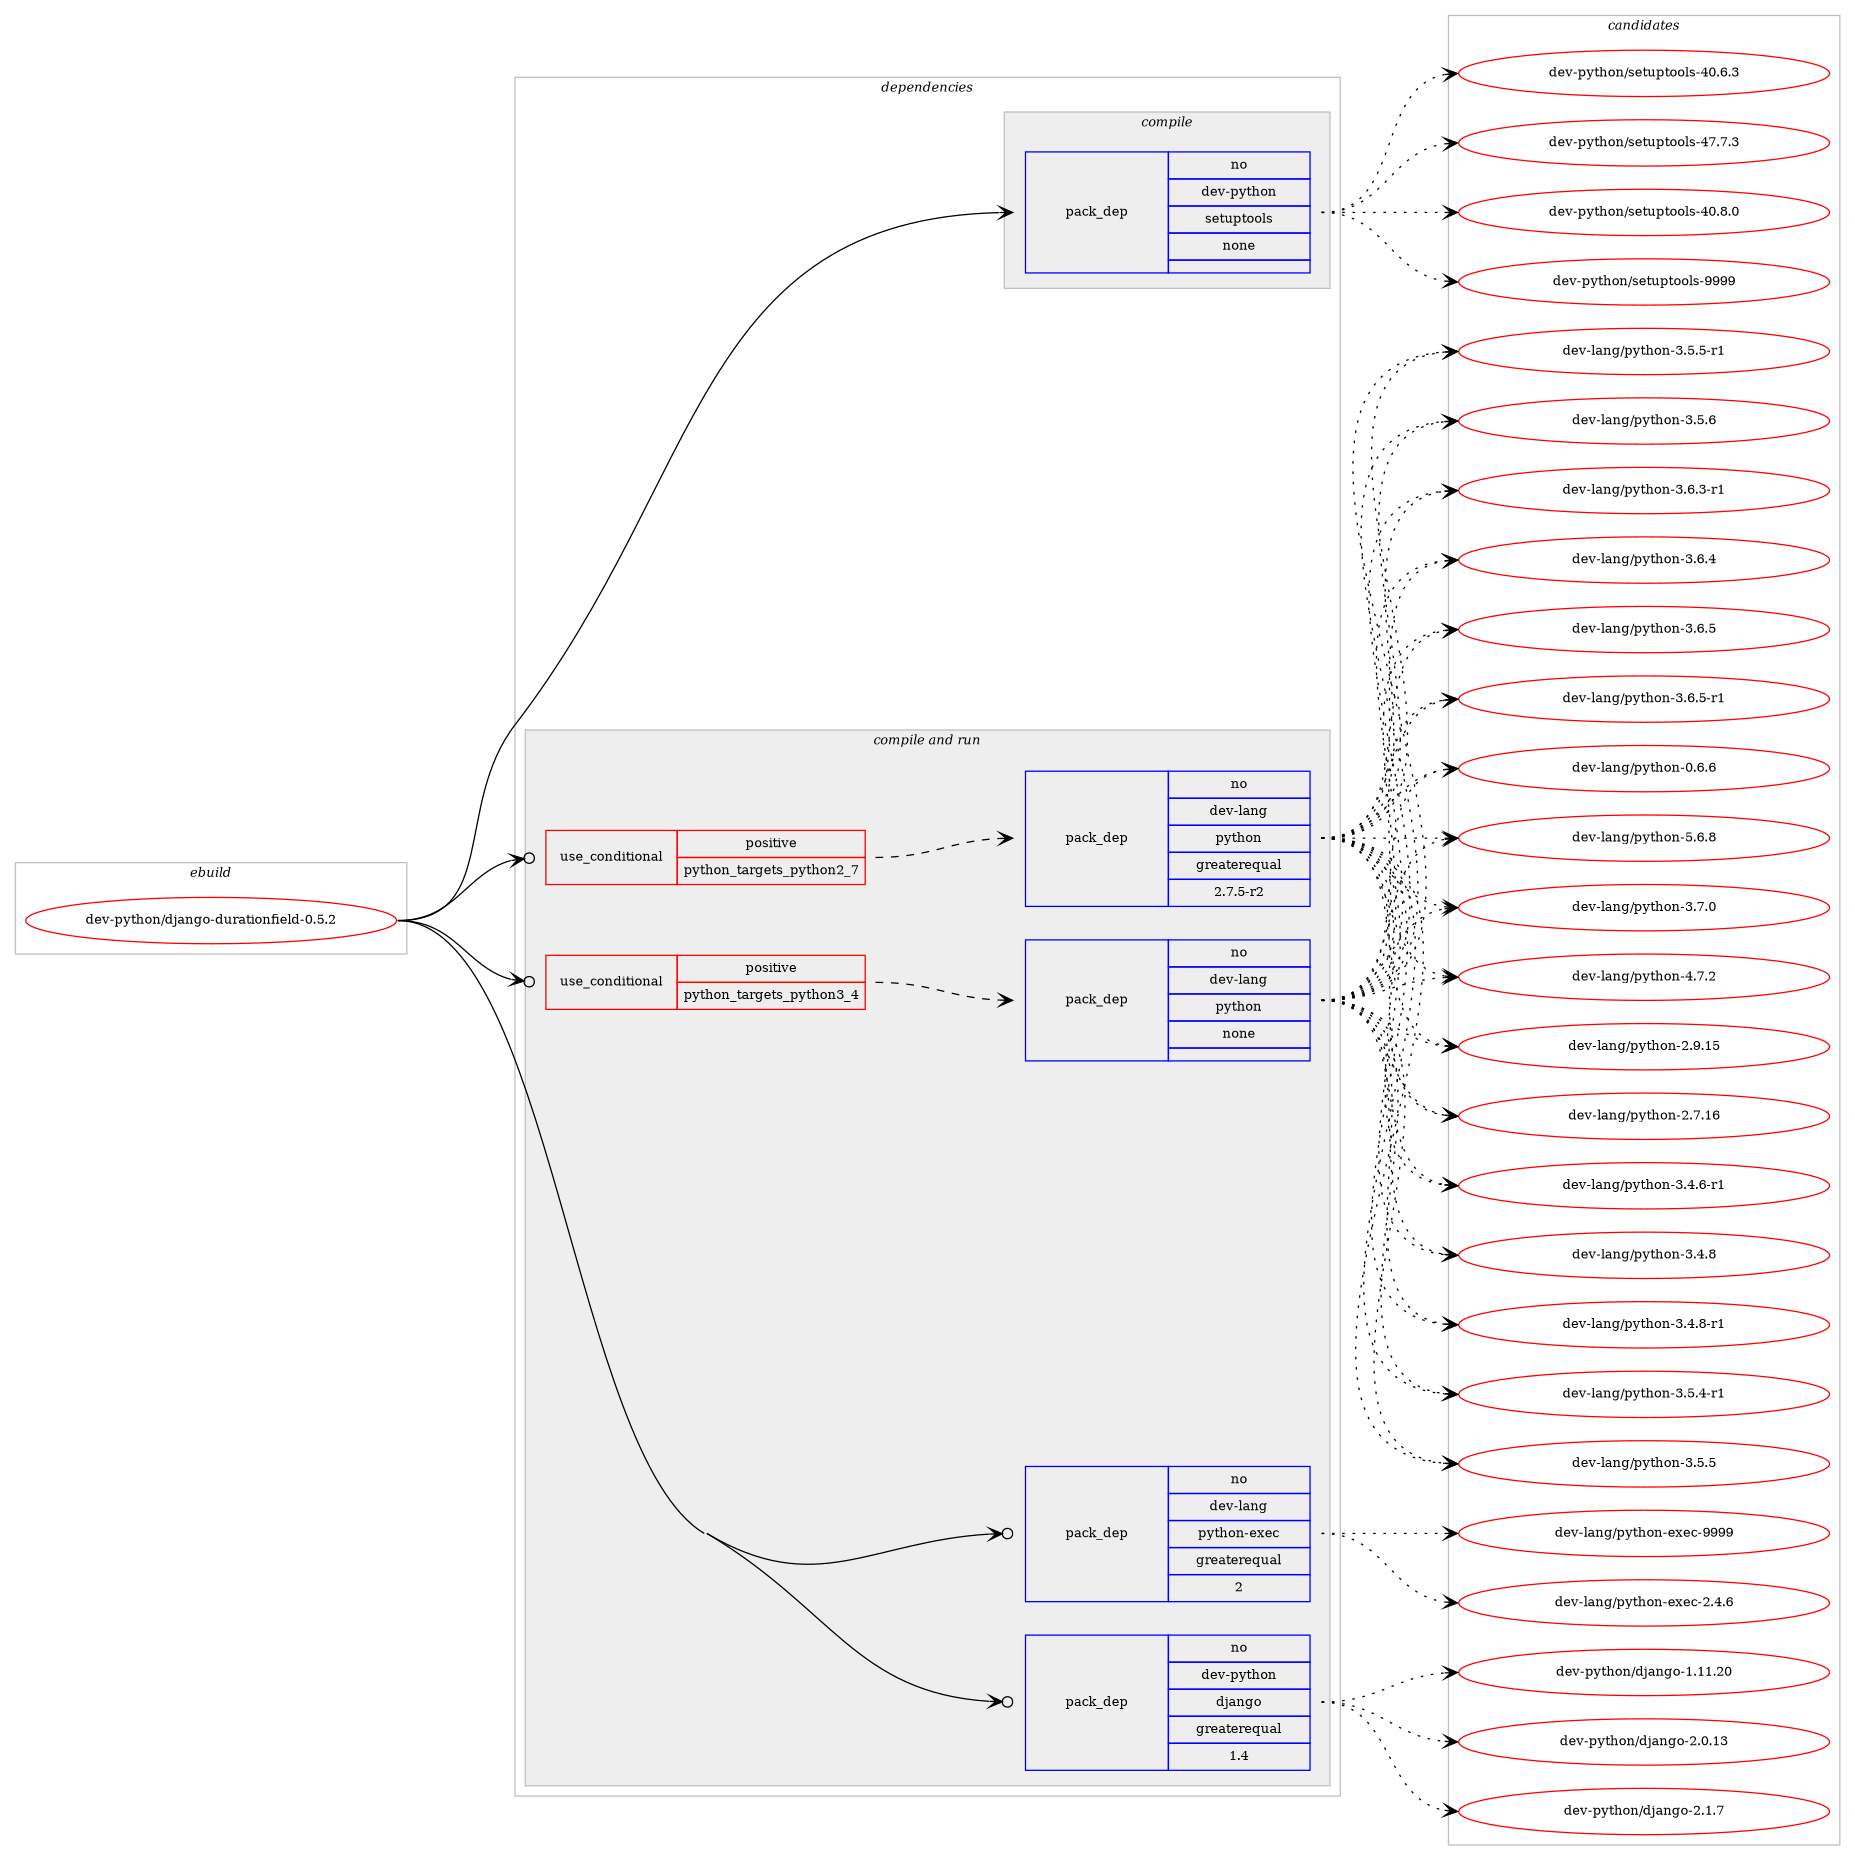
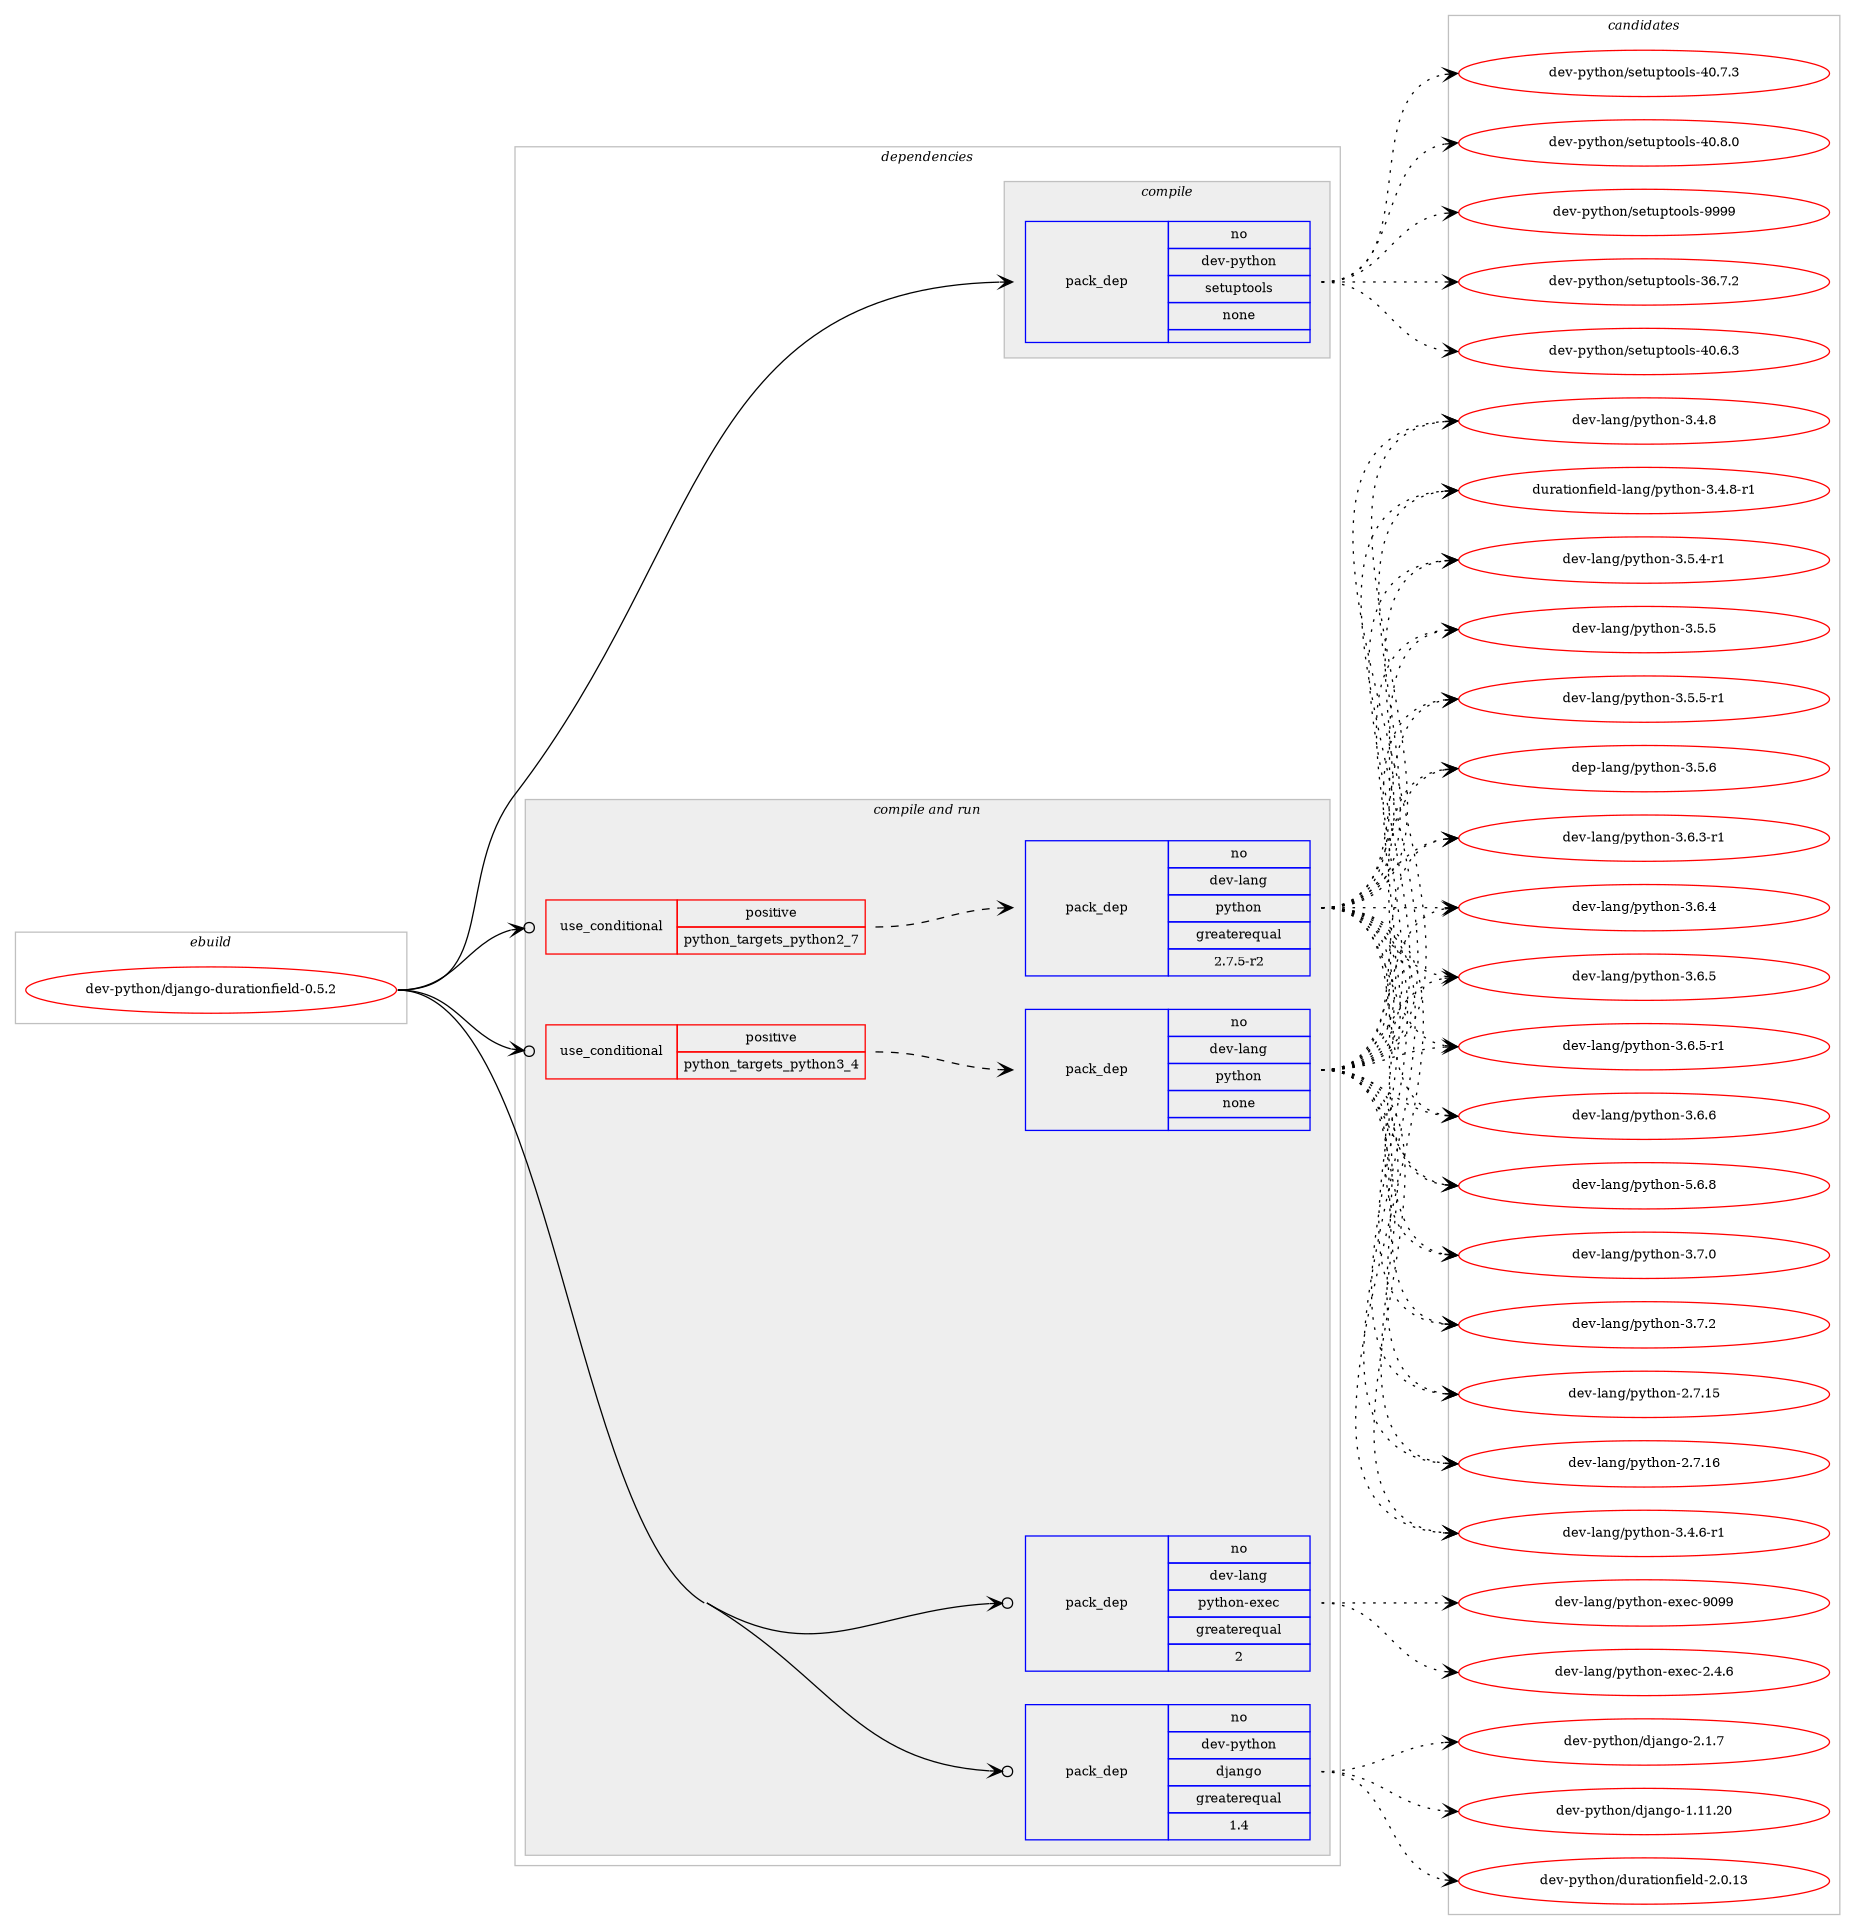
node "dev-python/setuptools-47.7.3": label "dev-python/setuptools-47.7.3" -> "dev-python/setuptools-40.7.3"
node "dev-python/setuptools-36.7.2": added
node "dev-lang/python-3.5.6": label "dev-lang/python-3.5.6" -> "dep-lang/python-3.5.6"
node "dev-lang/python-0.6.6": label "dev-lang/python-0.6.6" -> "dev-lang/python-3.6.6"
node "dev-lang/python-4.7.2": label "dev-lang/python-4.7.2" -> "dev-lang/python-3.7.2"
node "dev-lang/python-2.9.15": label "dev-lang/python-2.9.15" -> "dev-lang/python-2.7.15"
node "dev-lang/python-3.4.8-r1": label "dev-lang/python-3.4.8-r1" -> "durationfield-lang/python-3.4.8-r1"
node "dev-lang/python-exec-9999": label "dev-lang/python-exec-9999" -> "dev-lang/python-exec-9099"
node "dev-python/django-2.0.13": label "dev-python/django-2.0.13" -> "dev-python/durationfield-2.0.13"
